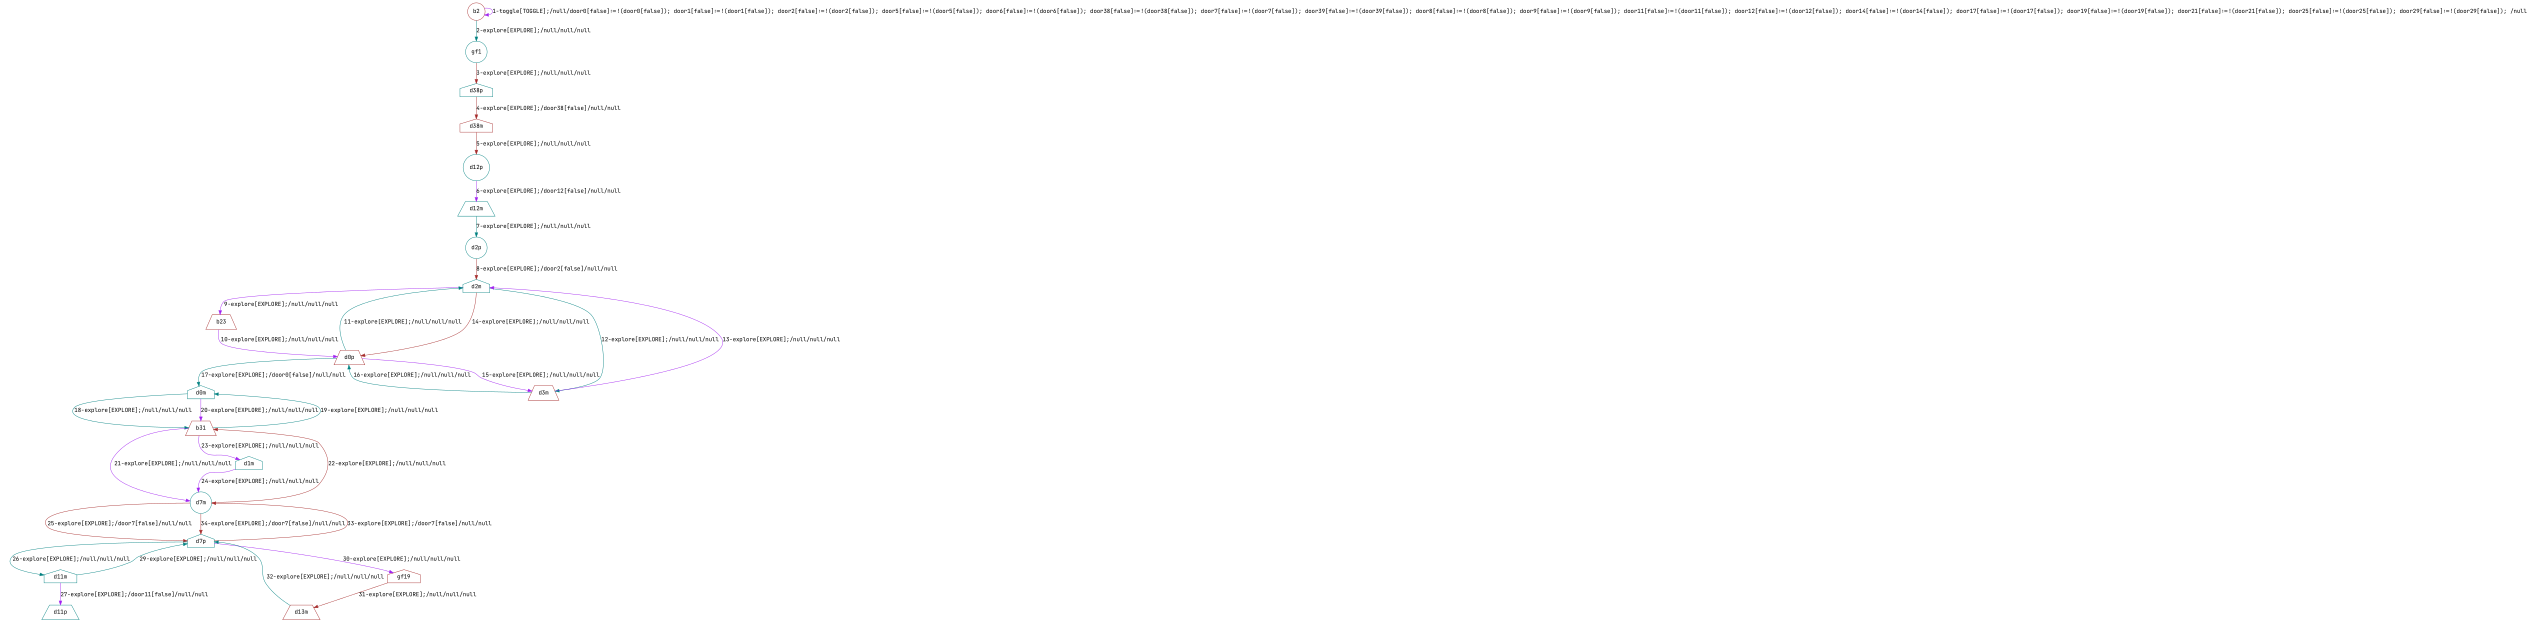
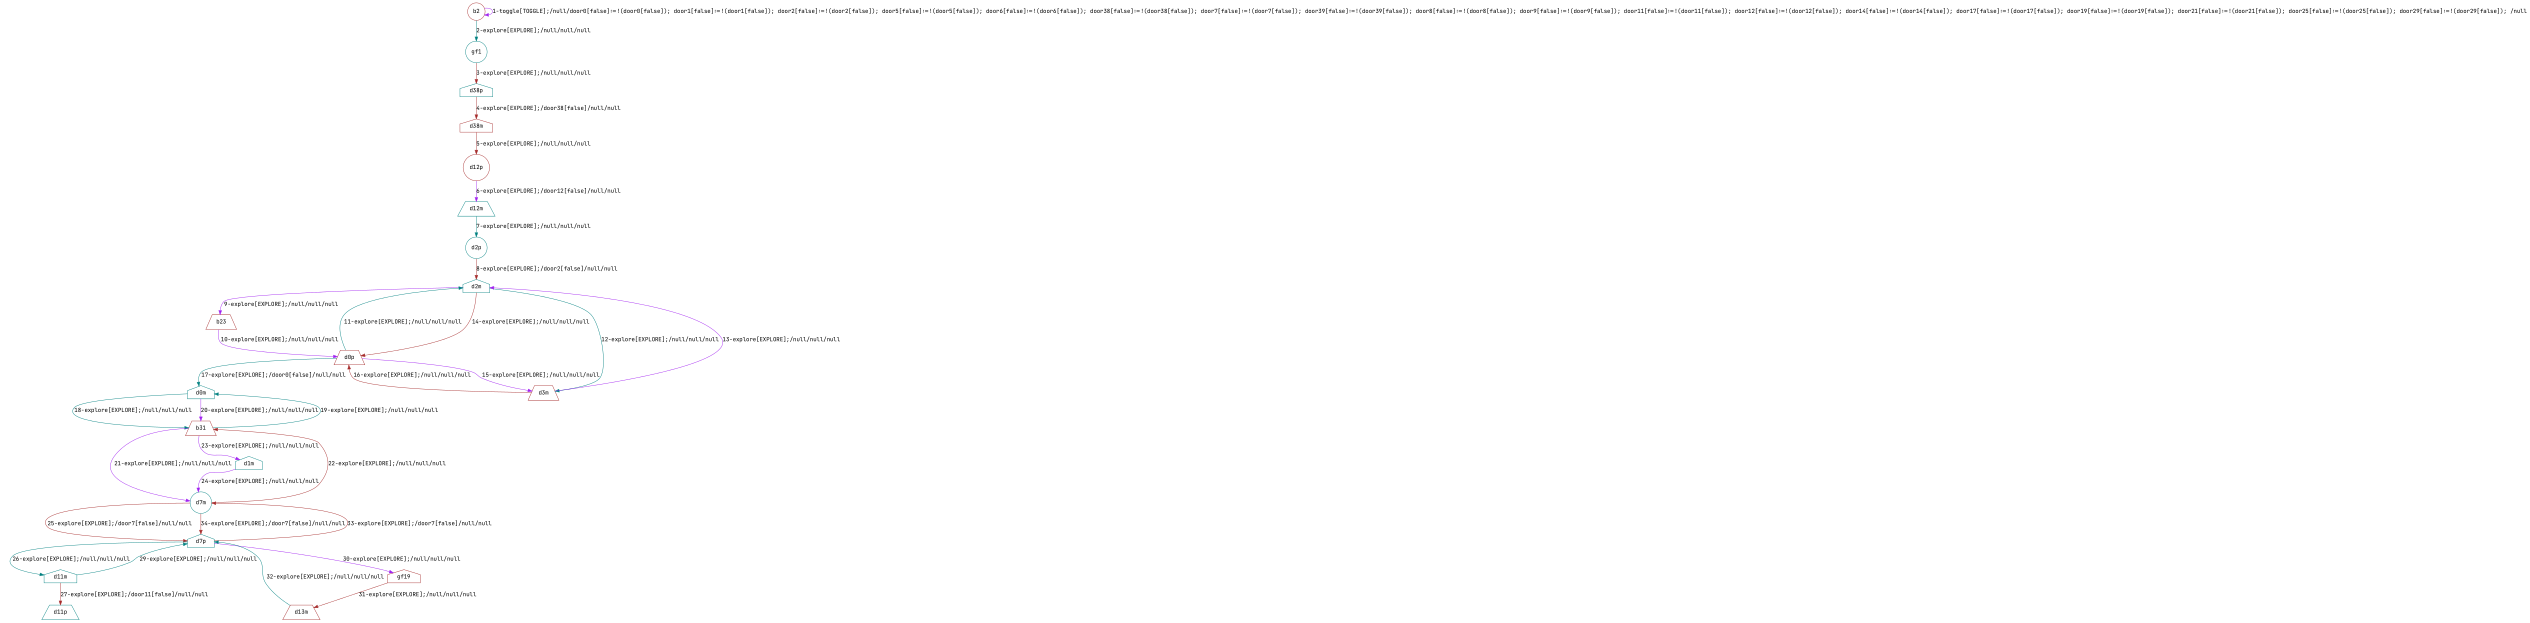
node "d12p": color teal -> brown
edge "d3m" -> "d0p": color teal -> brown
edge "d11m" -> "d11p": color purple -> brown
